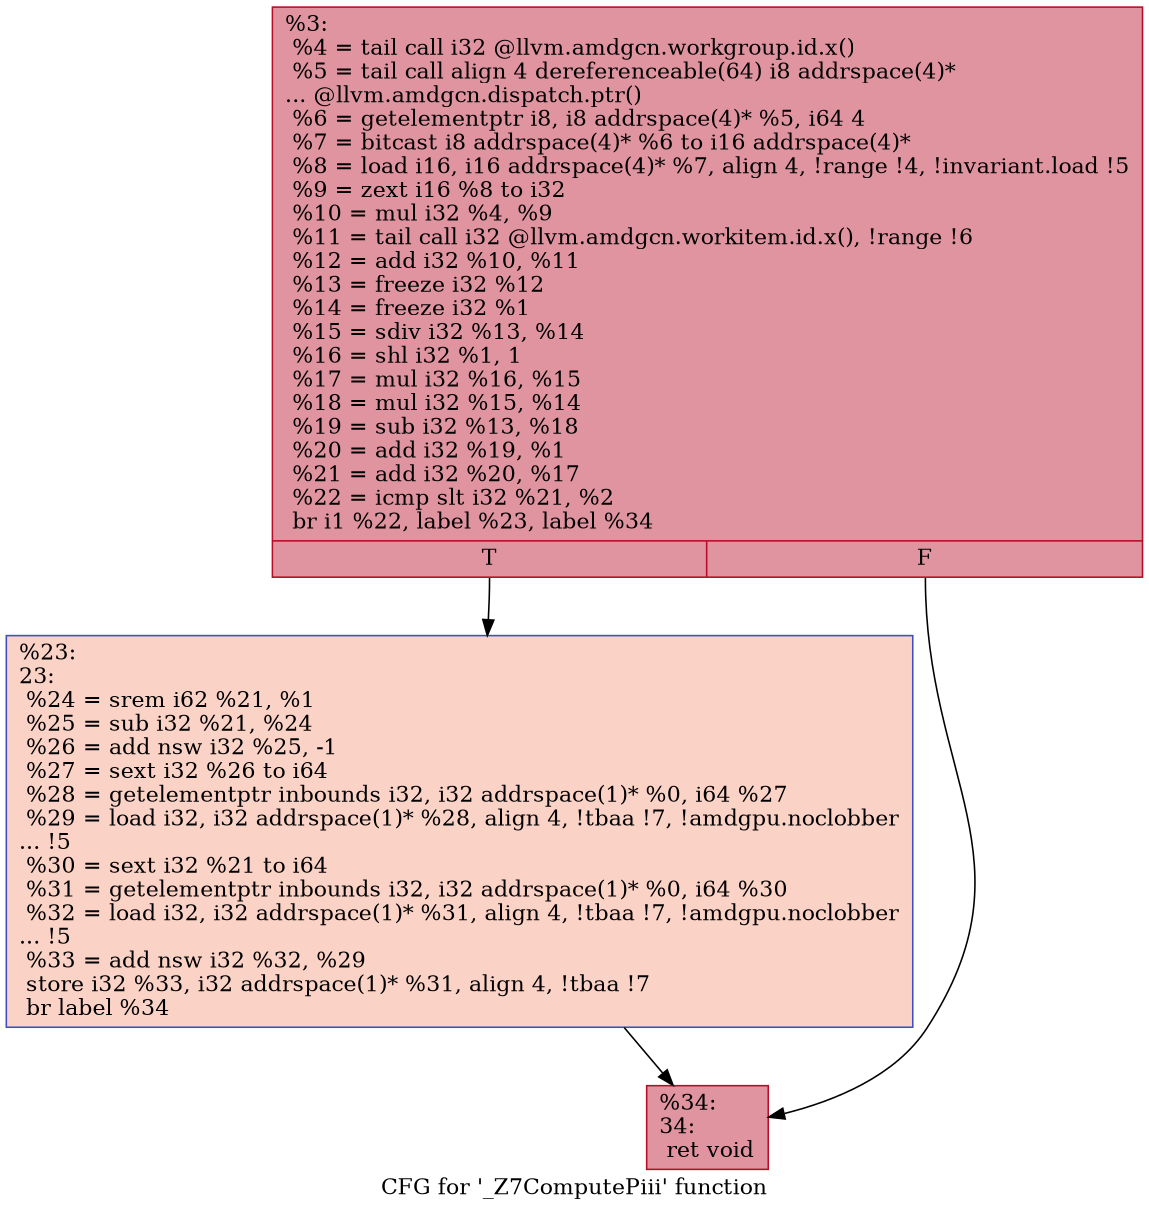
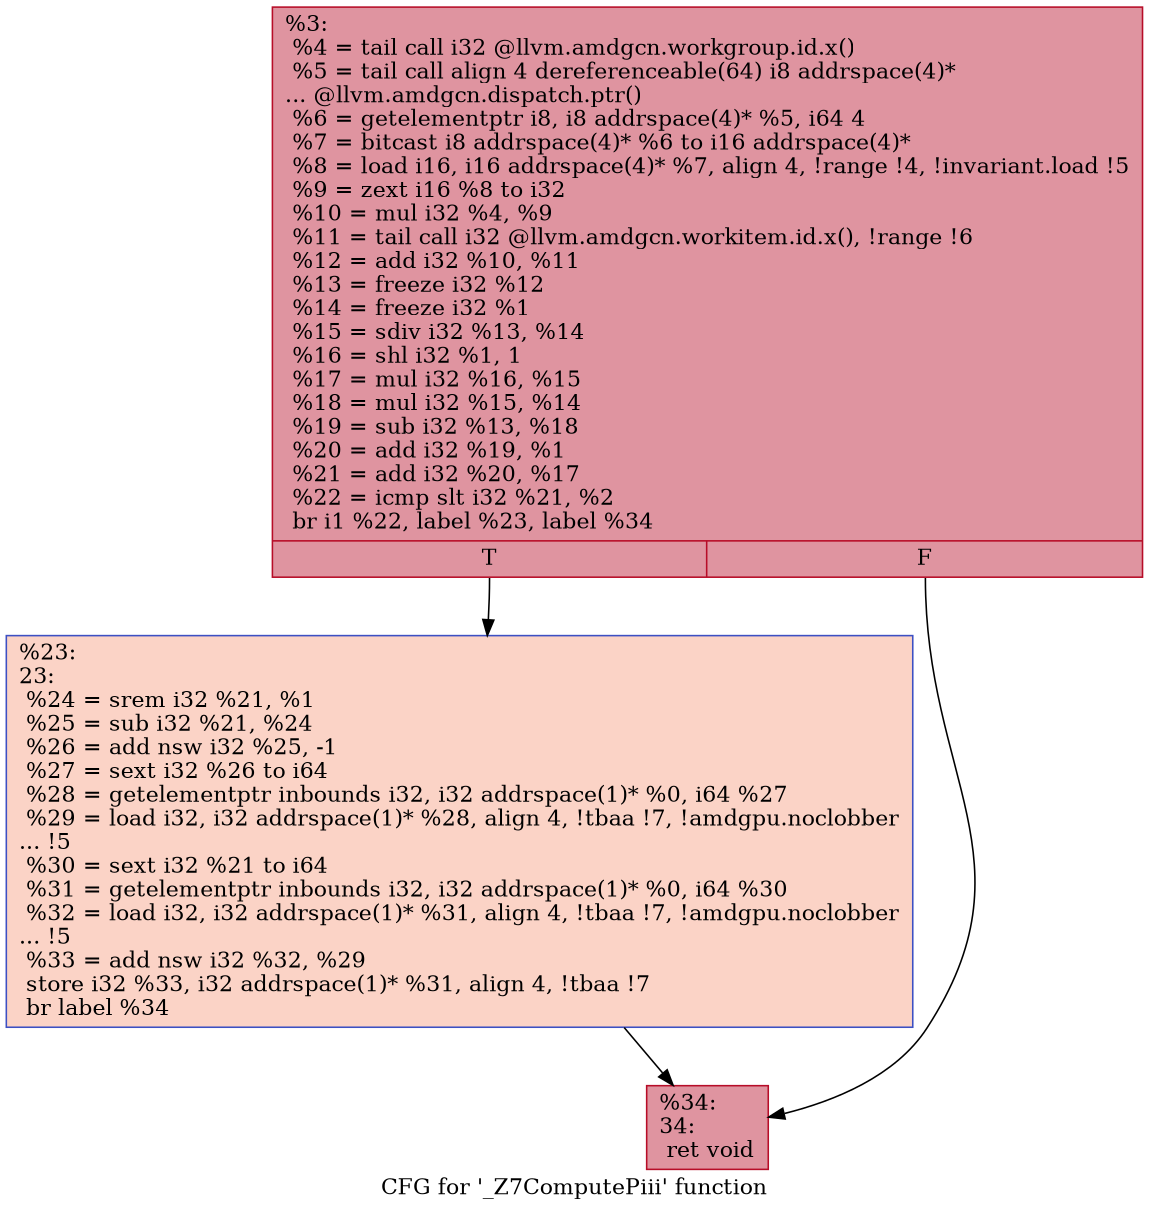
node "%23:": text "%24 = srem i62 %21, %1" -> "%24 = srem i32 %21, %1"
